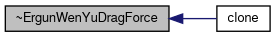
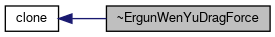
edge "clone" -> "~ErgunWenYuDragForce": reversed
